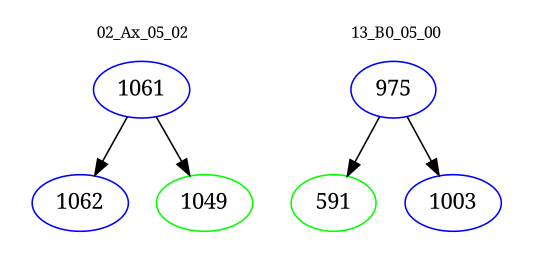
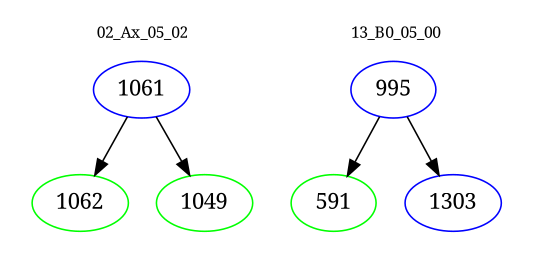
node "975": label "975" -> "995"
node "1062": color blue -> green
node "1003": label "1003" -> "1303"
